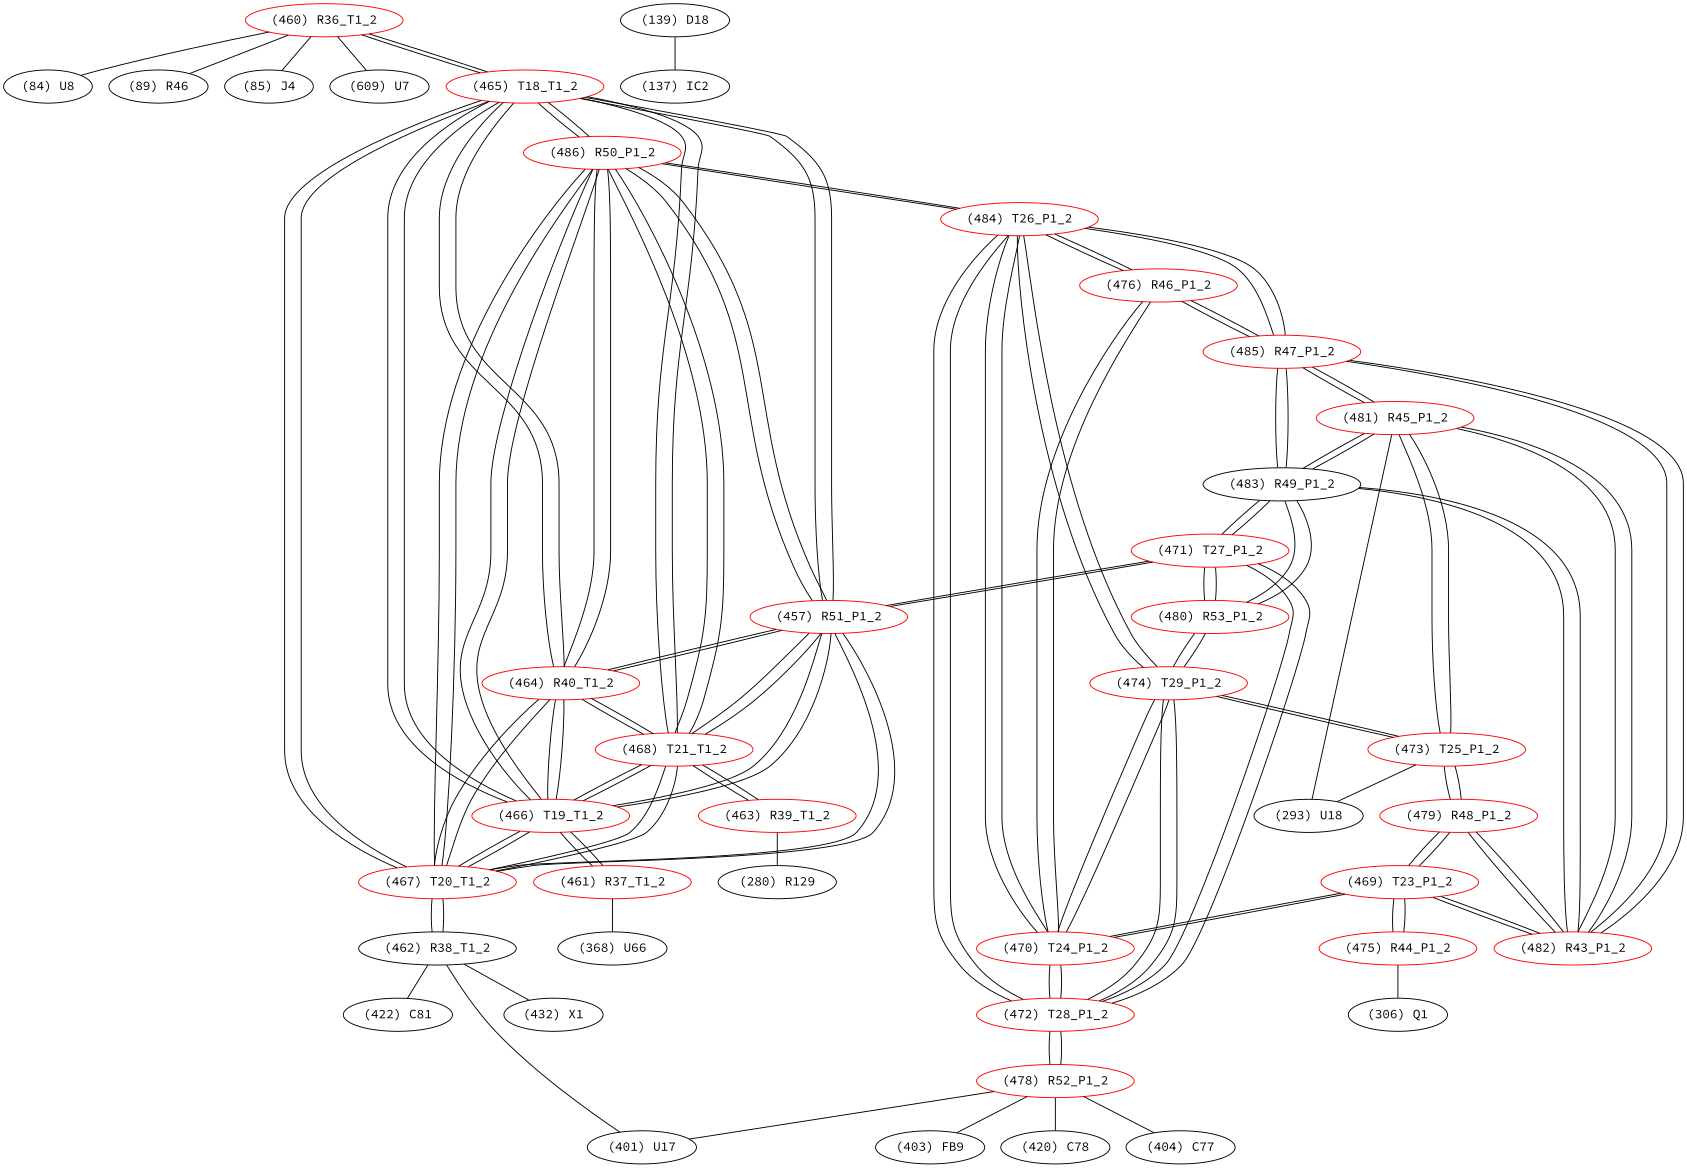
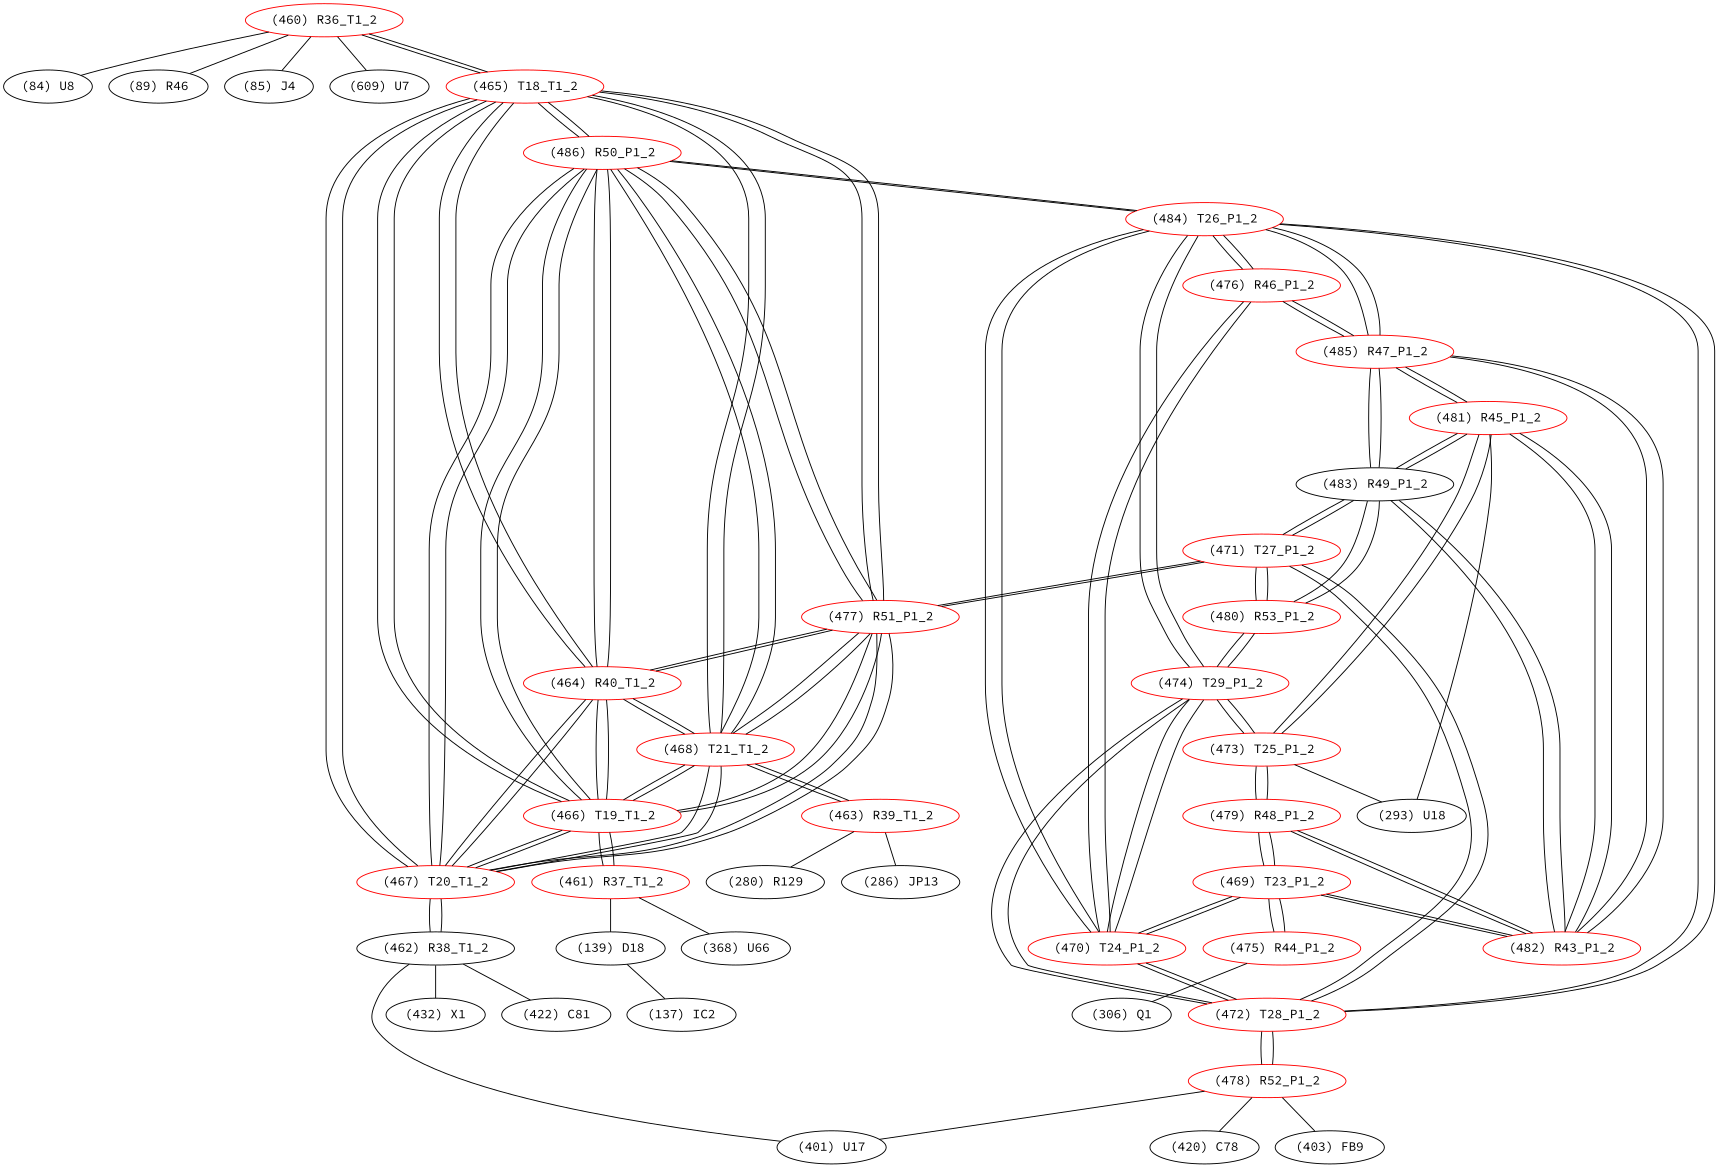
node "(457) R51_P1_2": label "(457) R51_P1_2" -> "(477) R51_P1_2"
node "(286) JP13": added
edge "(461) R37_T1_2" -- "(139) D18": added
node "(404) C77": removed
